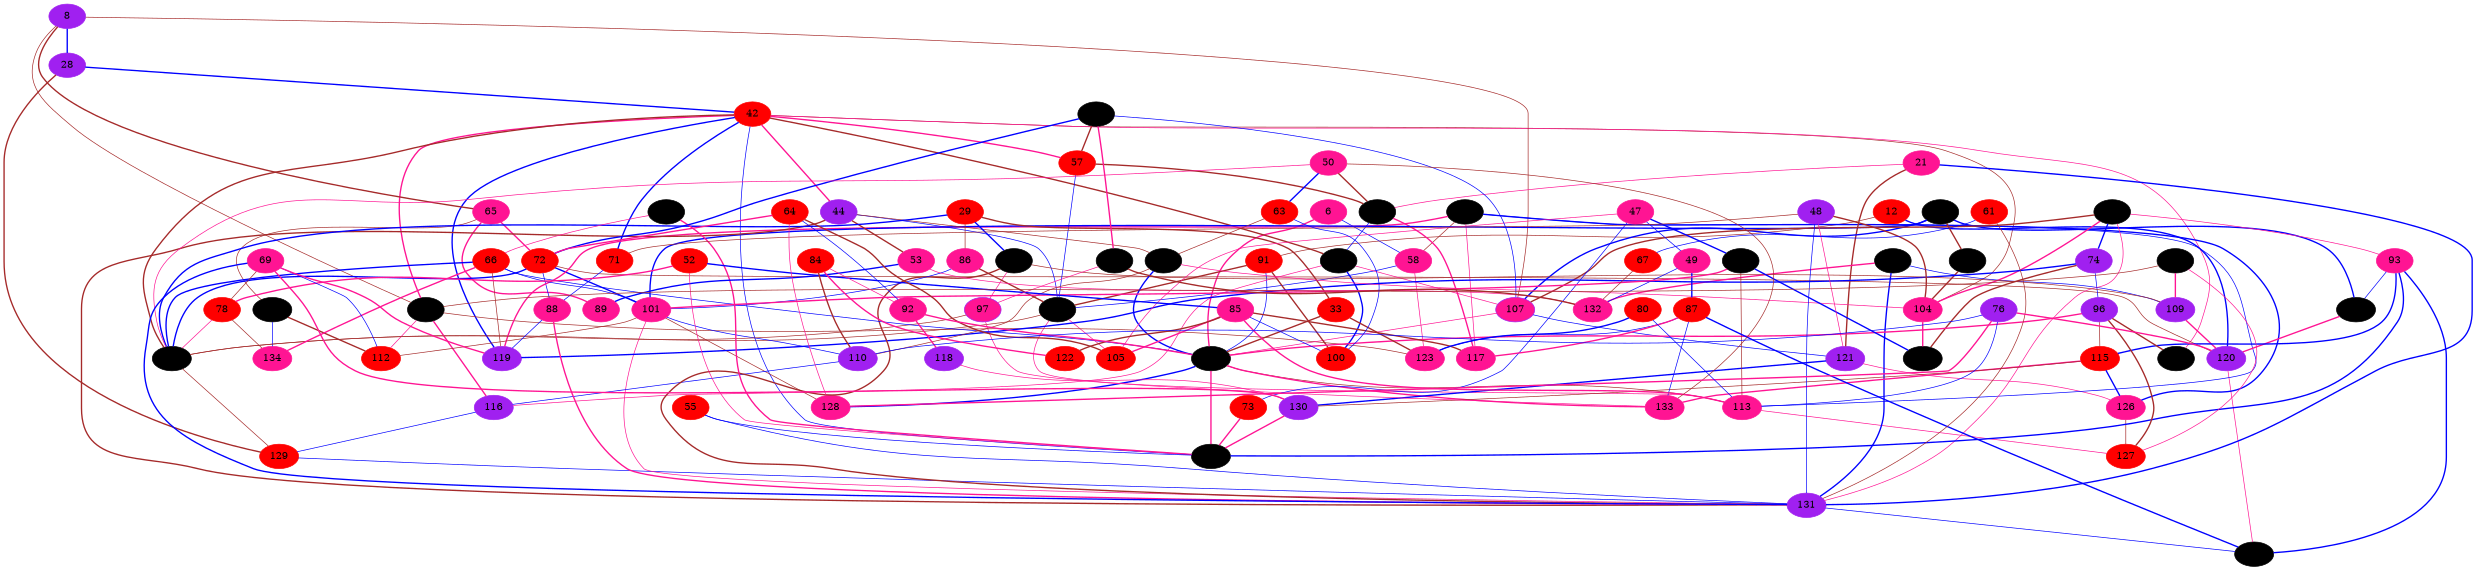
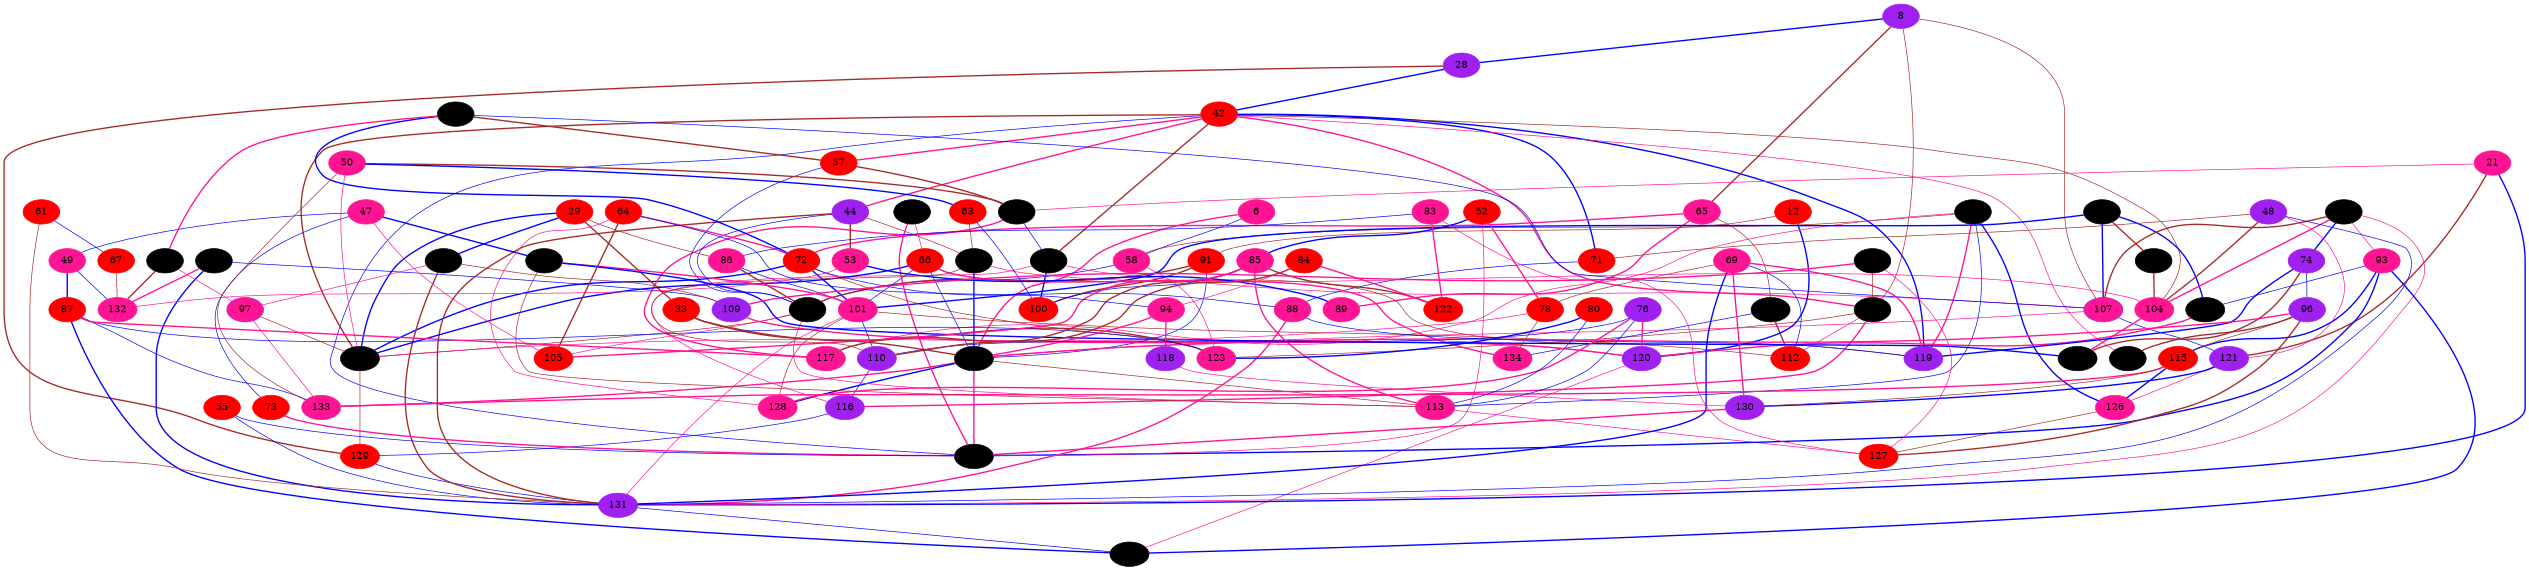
node "83": added
node "92": label "92" -> "94"
